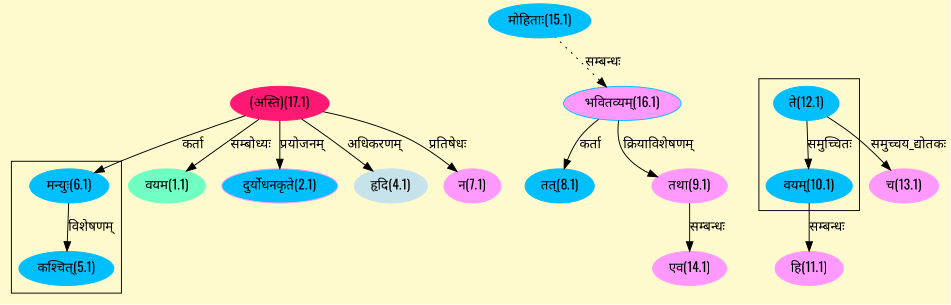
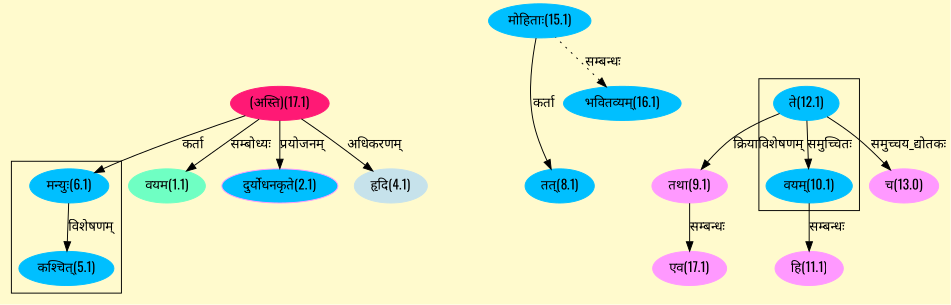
node "भवितव्यम्(16.1)": fillcolor #ff99ff -> #00bfff
edge "भवितव्यम्(16.1)" -> "तत्(8.1)": now "मोहिताः(15.1)" -> "तत्(8.1)"
edge "भवितव्यम्(16.1)" -> "तथा(9.1)": now "ते(12.1)" -> "तथा(9.1)"
node "न(7.1)": removed
node "च(13.1)": label "च(13.1)" -> "च(13.0)"
node "एव(14.1)": label "एव(14.1)" -> "एव(17.1)"
